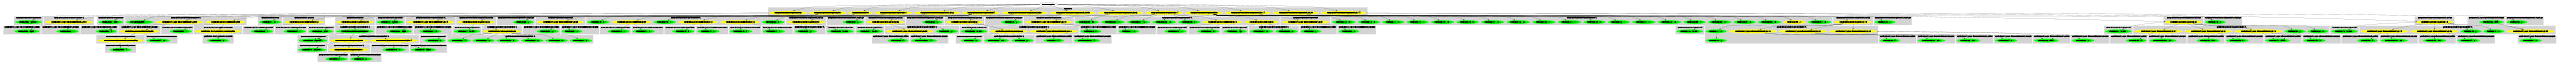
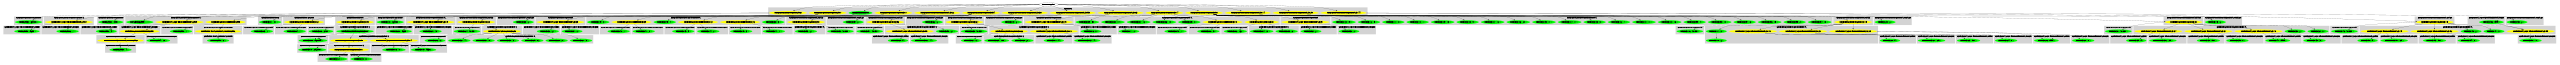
node "NT_EXPR_FOR_3000": fillcolor yellow -> green
node "NT_INT_3095< 2 >": fillcolor yellow -> green
